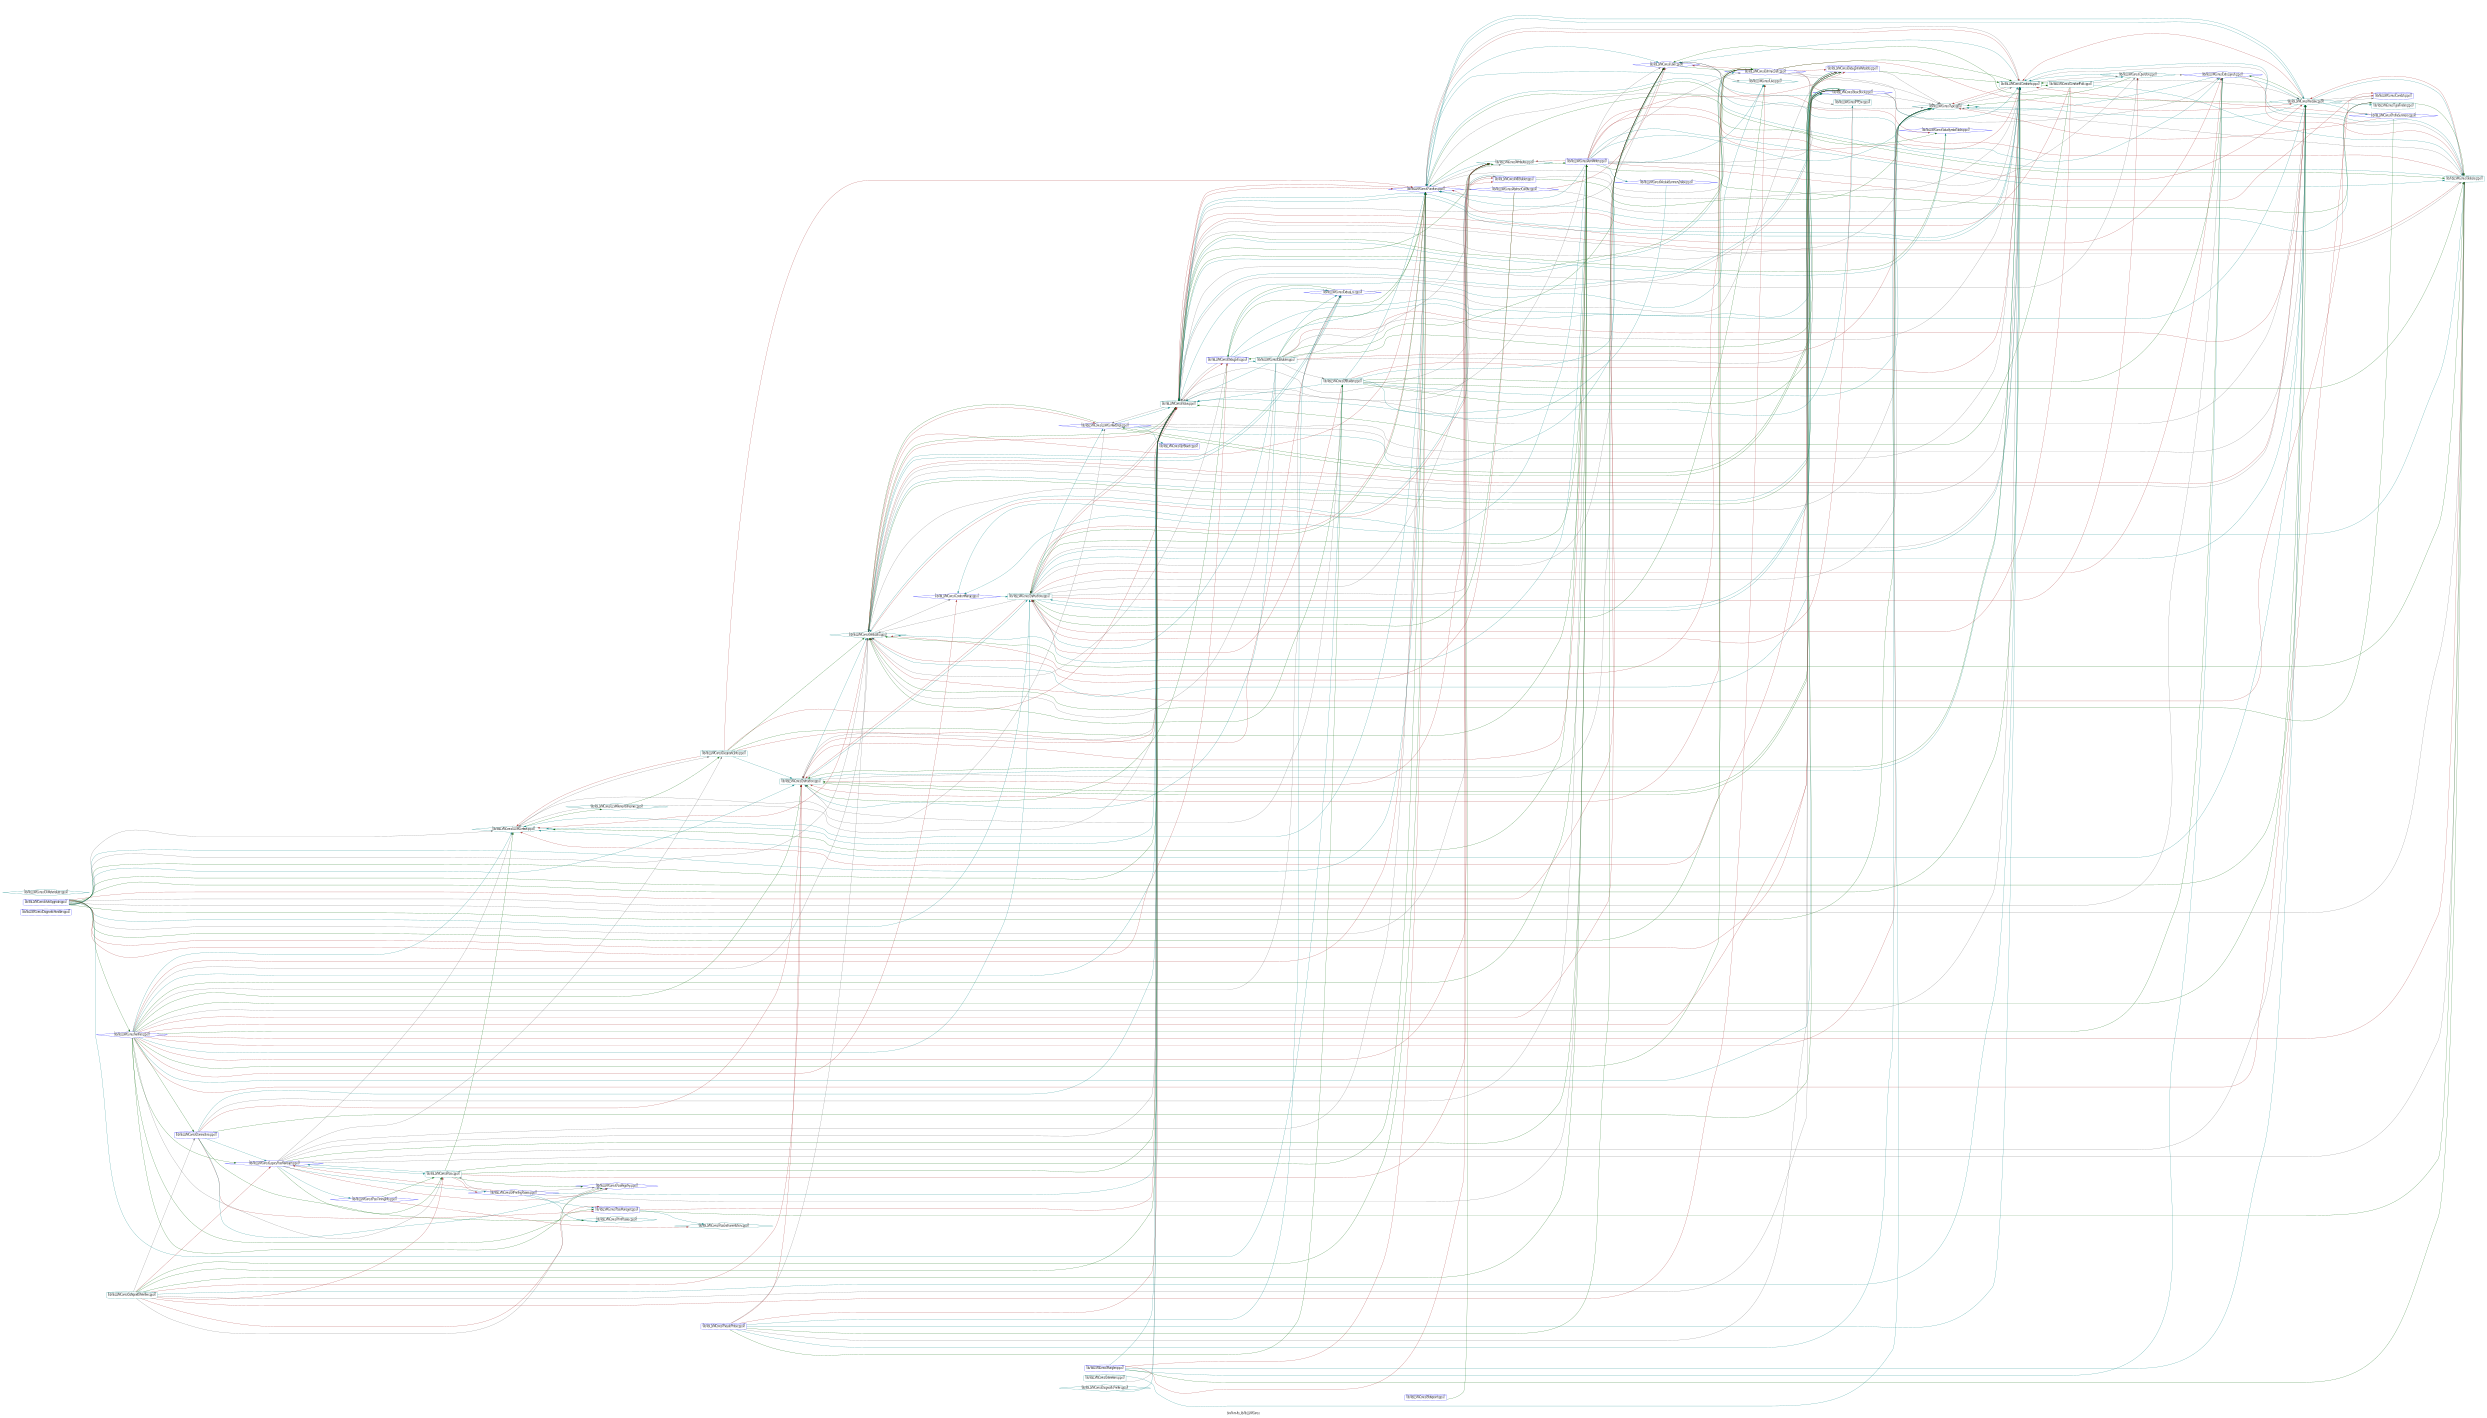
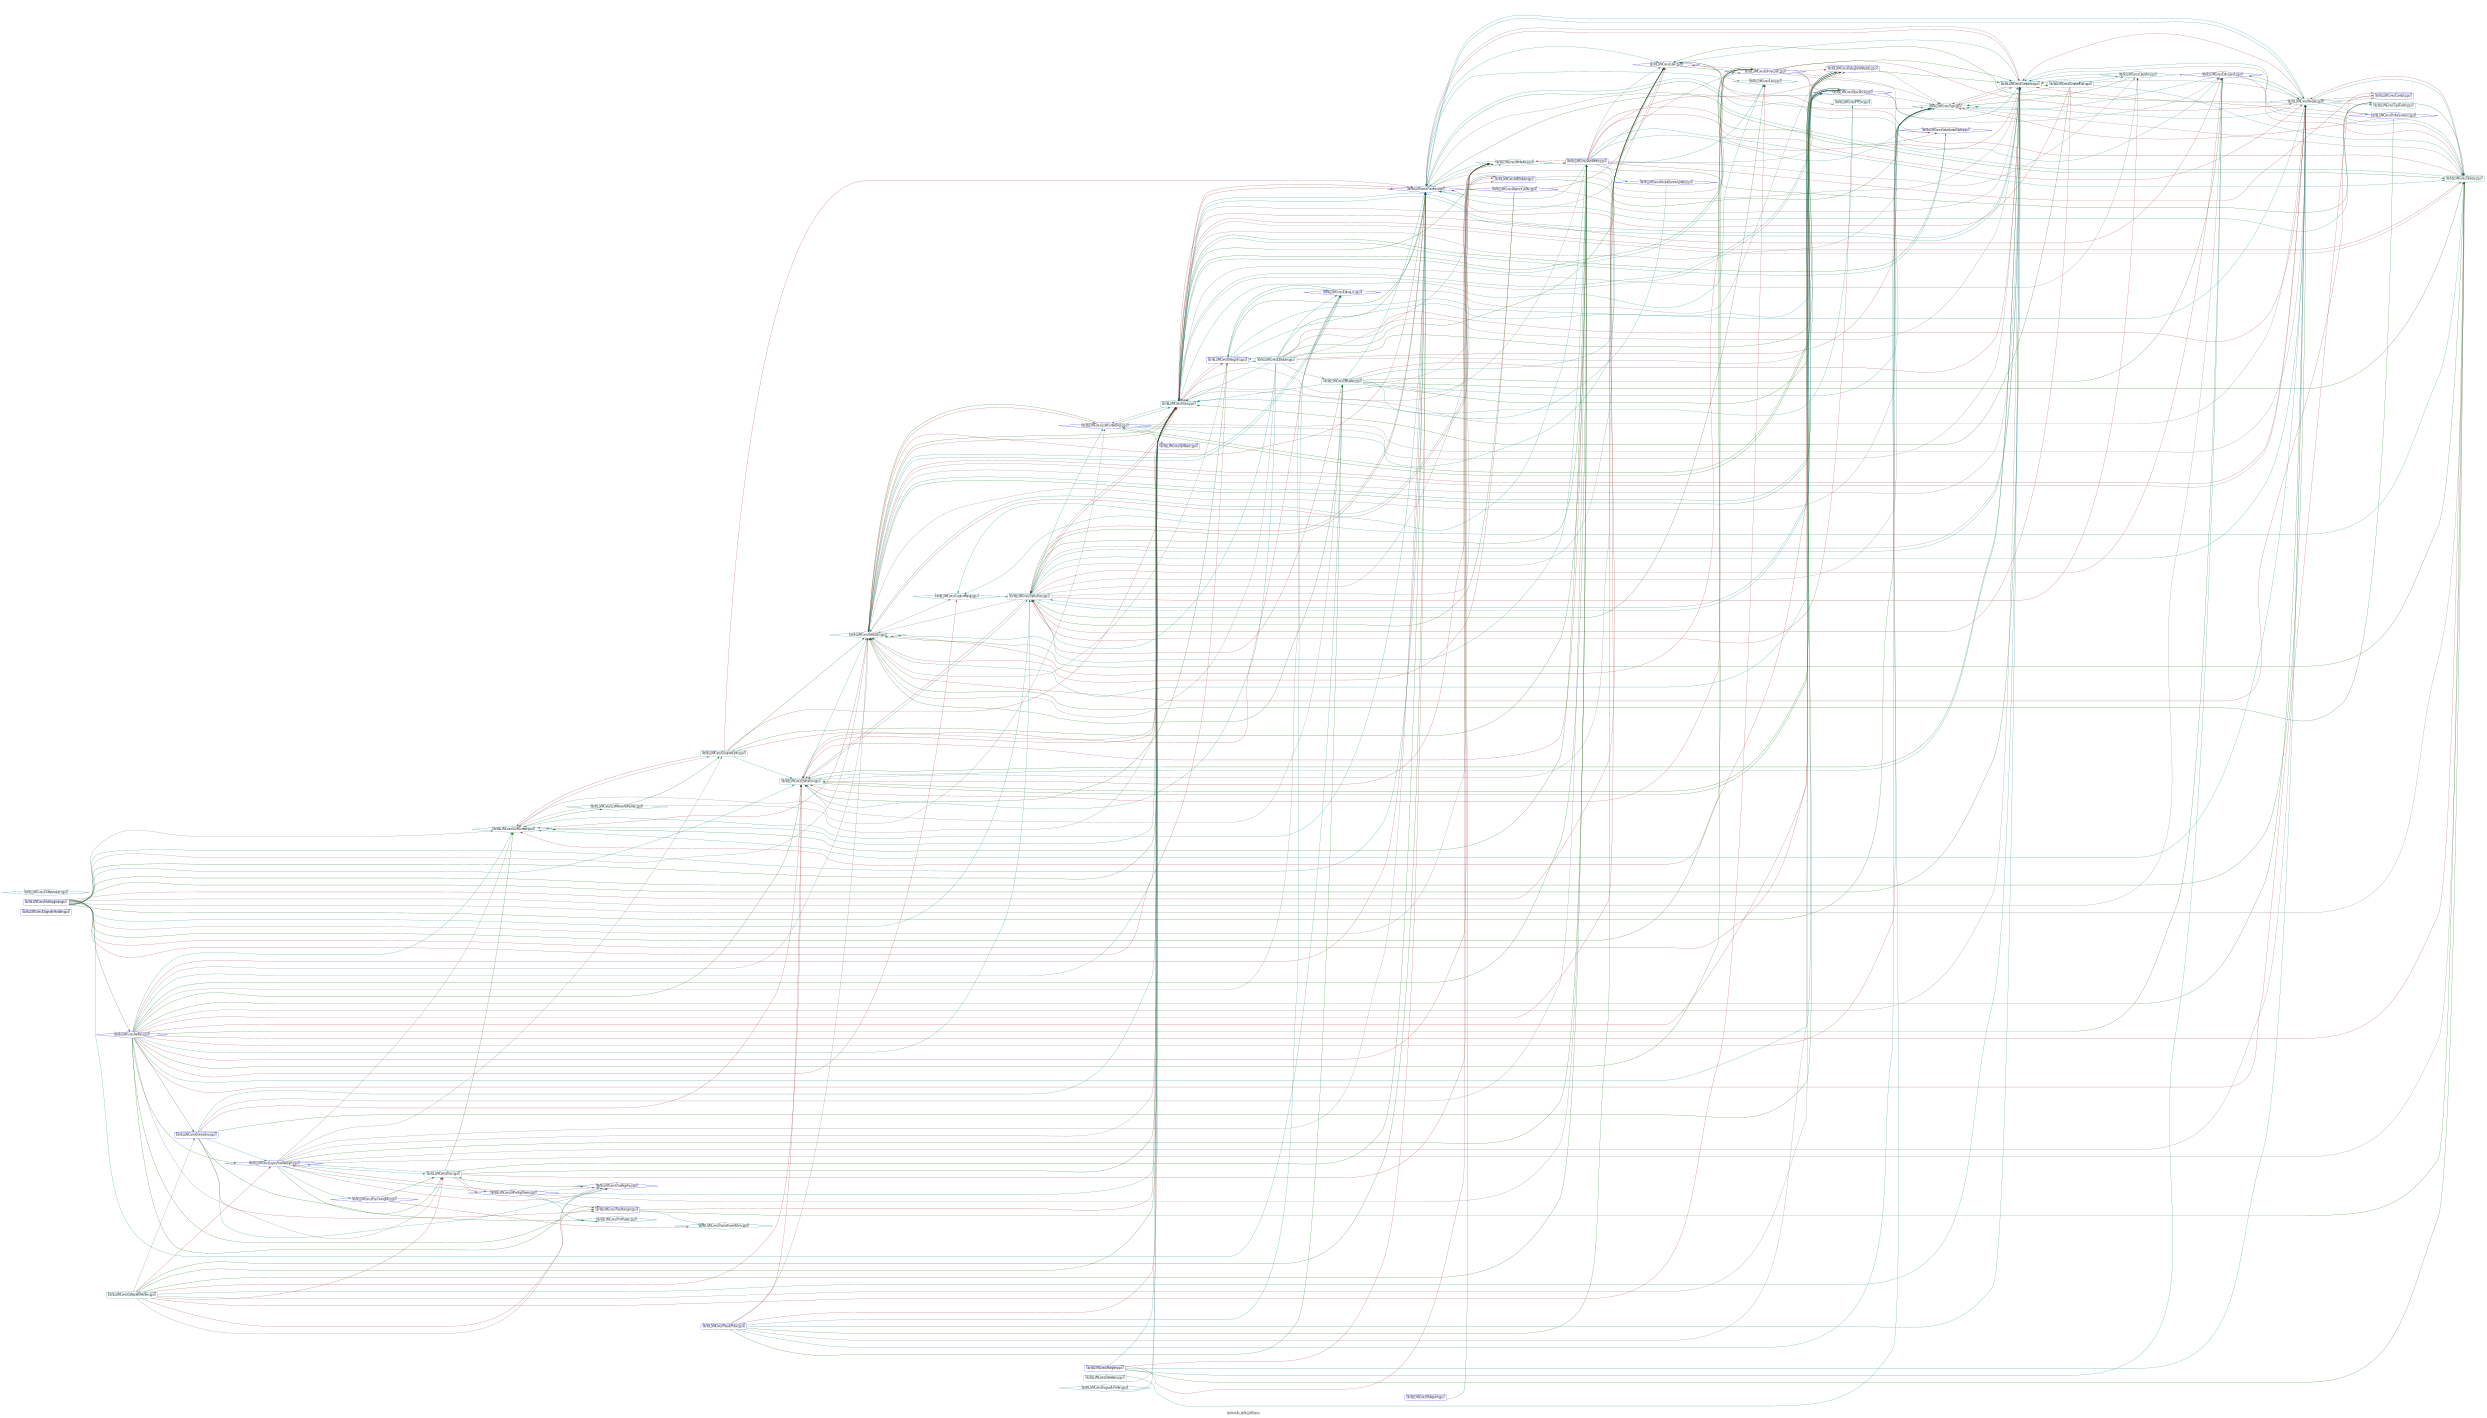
node "{lib/libLLVMCore.a(ConstantRange.cpp.o)}": color blue -> teal
